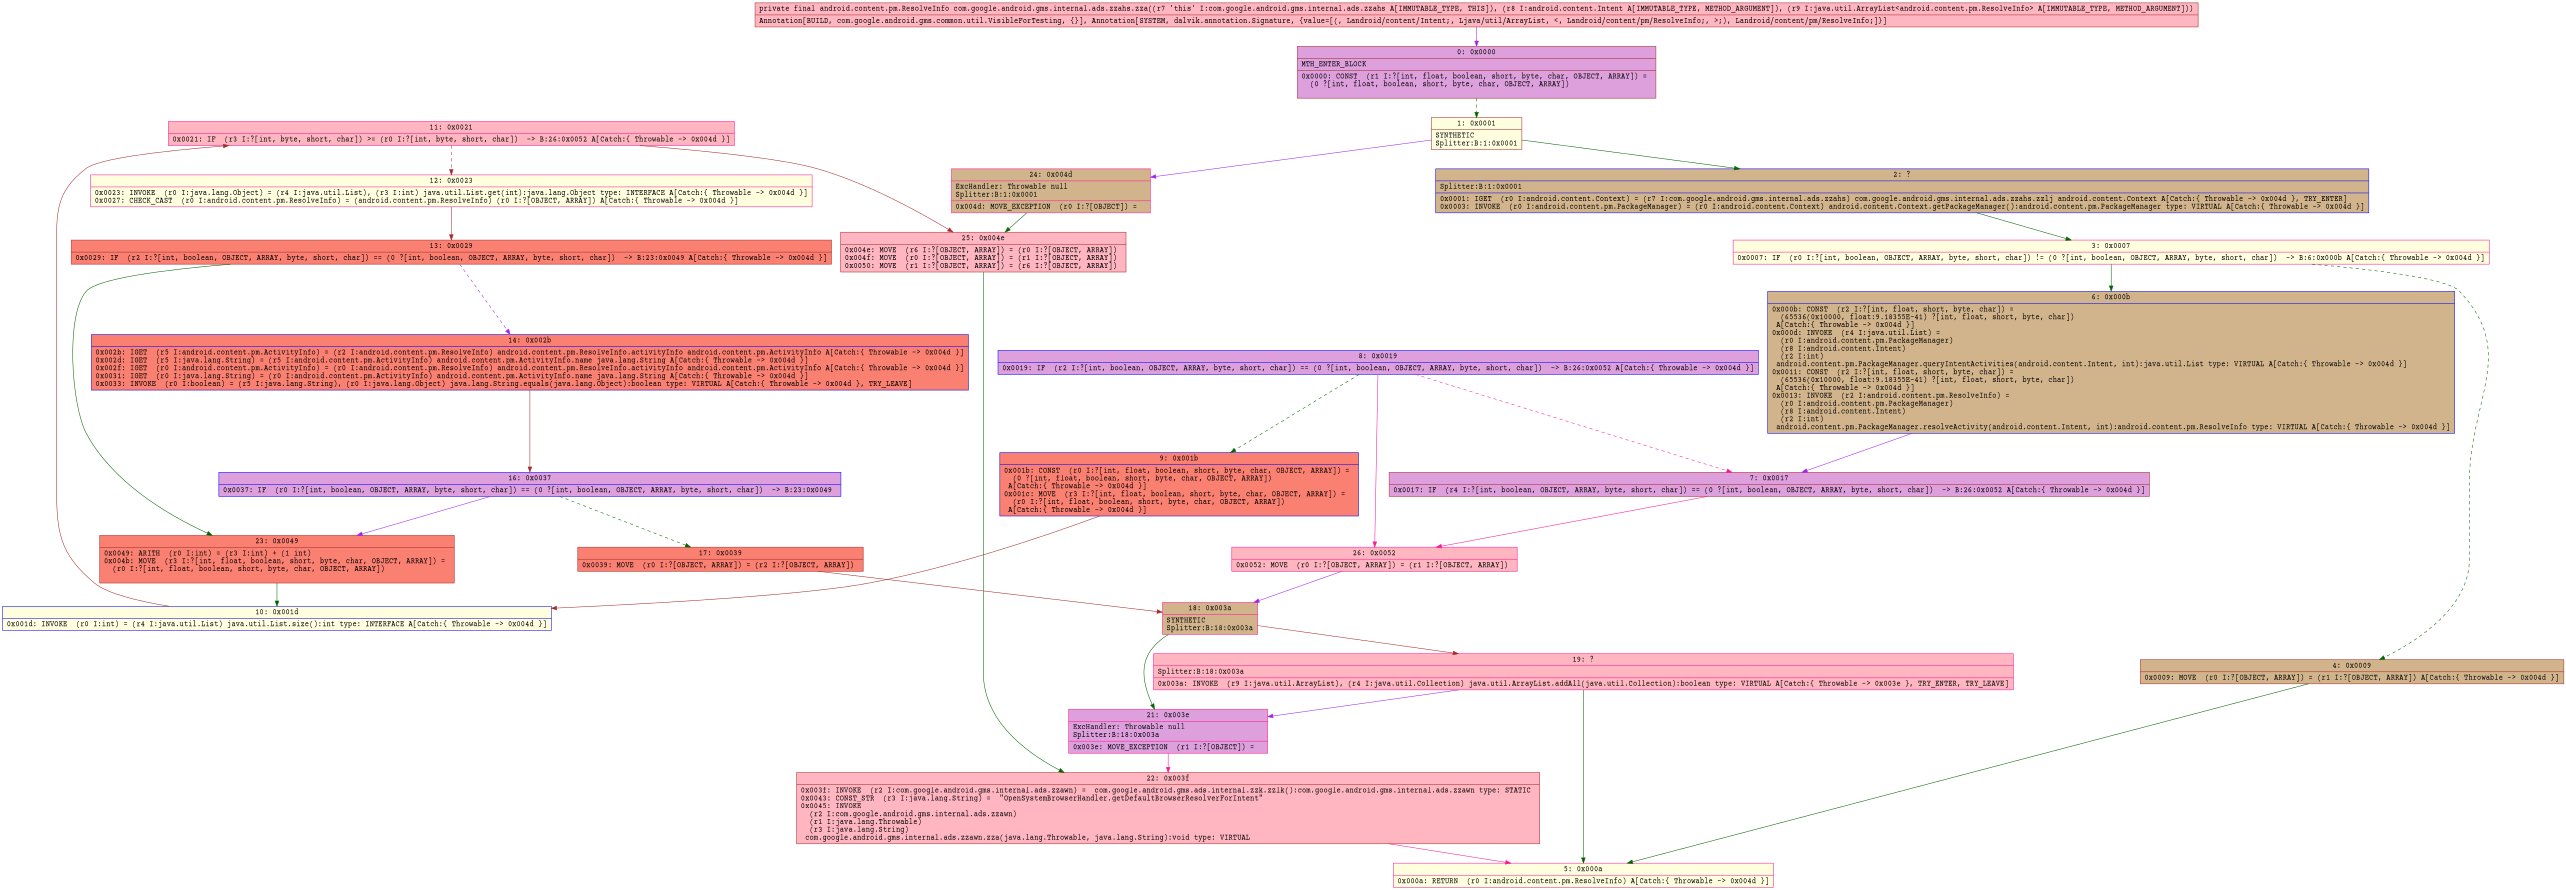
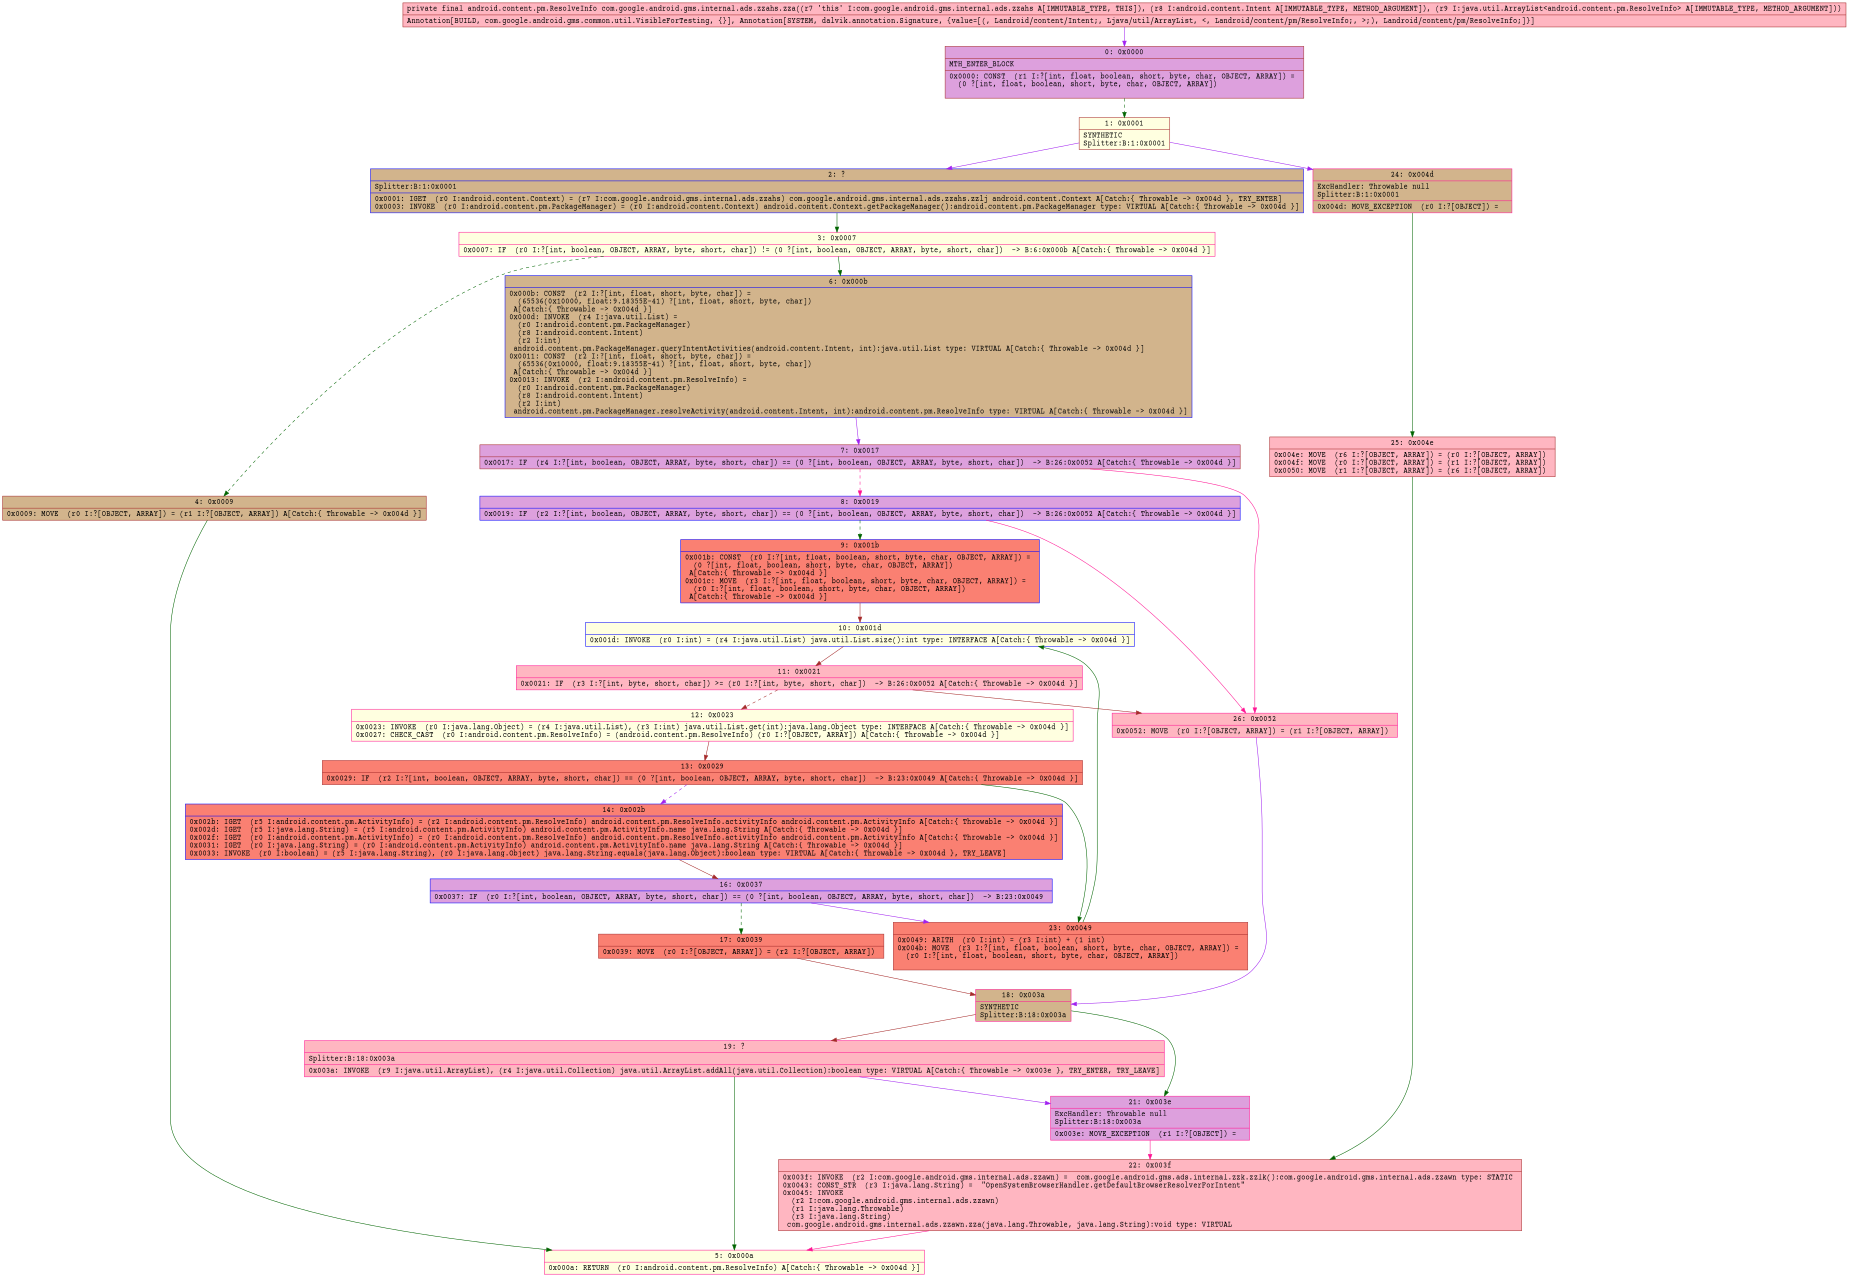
edge "1: 0x0001" -> "2: ?": color darkgreen -> purple
edge "11: 0x0021" -> "25: 0x004e": now "11: 0x0021" -> "26: 0x0052"
edge "8: 0x0019" -> "7: 0x0017": reversed
